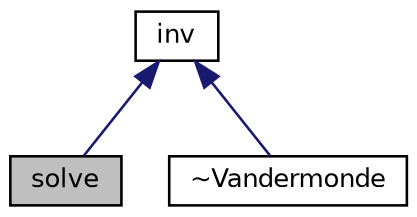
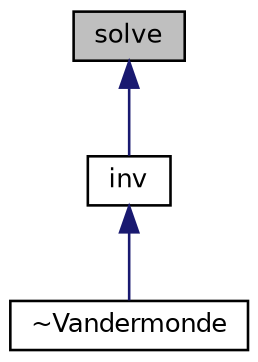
edge "solve" -> "inv": reversed
